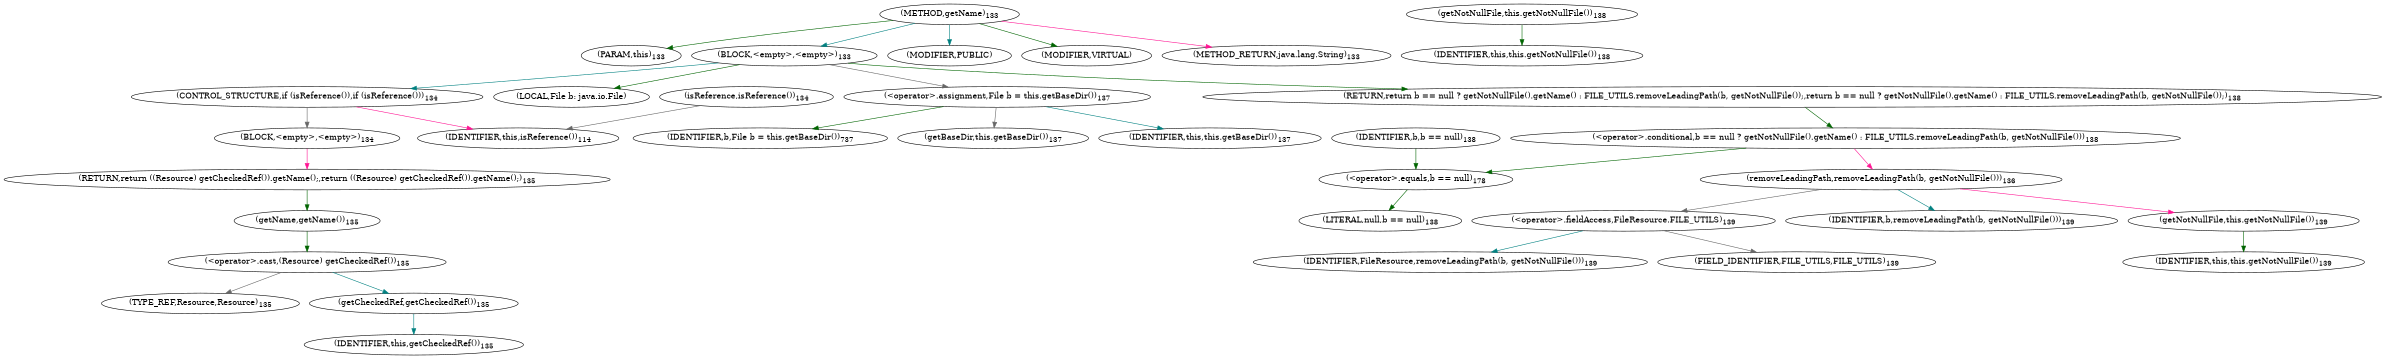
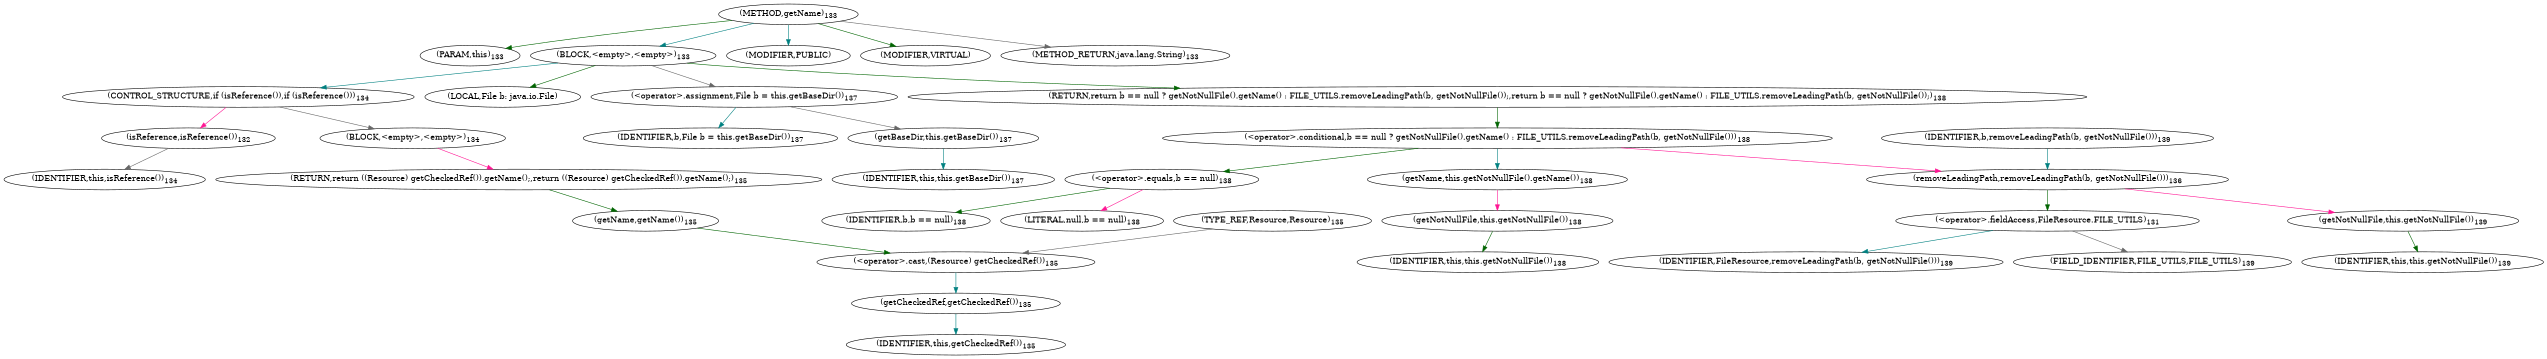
edge "(METHOD,getName)" -> "(METHOD_RETURN,java.lang.String)": color deeppink -> gray40
node "(isReference,isReference())": text "134" -> "132"
edge "(CONTROL_STRUCTURE,if (isReference()),if (isReference()))" -> "(IDENTIFIER,this,isReference())": now "(CONTROL_STRUCTURE,if (isReference()),if (isReference()))" -> "(isReference,isReference())"
edge "(<operator>.assignment,File b = this.getBaseDir())" -> "(IDENTIFIER,b,File b = this.getBaseDir())": color darkgreen -> teal
edge "(<operator>.assignment,File b = this.getBaseDir())" -> "(IDENTIFIER,this,this.getBaseDir())": now "(getBaseDir,this.getBaseDir())" -> "(IDENTIFIER,this,this.getBaseDir())"
node "(IDENTIFIER,this,isReference())": text "114" -> "134"
node "(IDENTIFIER,b,File b = this.getBaseDir())": text "737" -> "137"
edge "(IDENTIFIER,b,b == null)" -> "(<operator>.equals,b == null)": reversed
node "(<operator>.equals,b == null)": text "178" -> "138"
node "(getName,this.getNotNullFile().getName())": added
edge "(<operator>.equals,b == null)" -> "(LITERAL,null,b == null)": color darkgreen -> deeppink
edge "(removeLeadingPath,removeLeadingPath(b, getNotNullFile()))" -> "(IDENTIFIER,b,removeLeadingPath(b, getNotNullFile()))": reversed
edge "(removeLeadingPath,removeLeadingPath(b, getNotNullFile()))" -> "(<operator>.fieldAccess,FileResource.FILE_UTILS)": color gray40 -> darkgreen
node "(<operator>.fieldAccess,FileResource.FILE_UTILS)": text "139" -> "131"
edge "(<operator>.cast,(Resource) getCheckedRef())" -> "(TYPE_REF,Resource,Resource)": reversed
